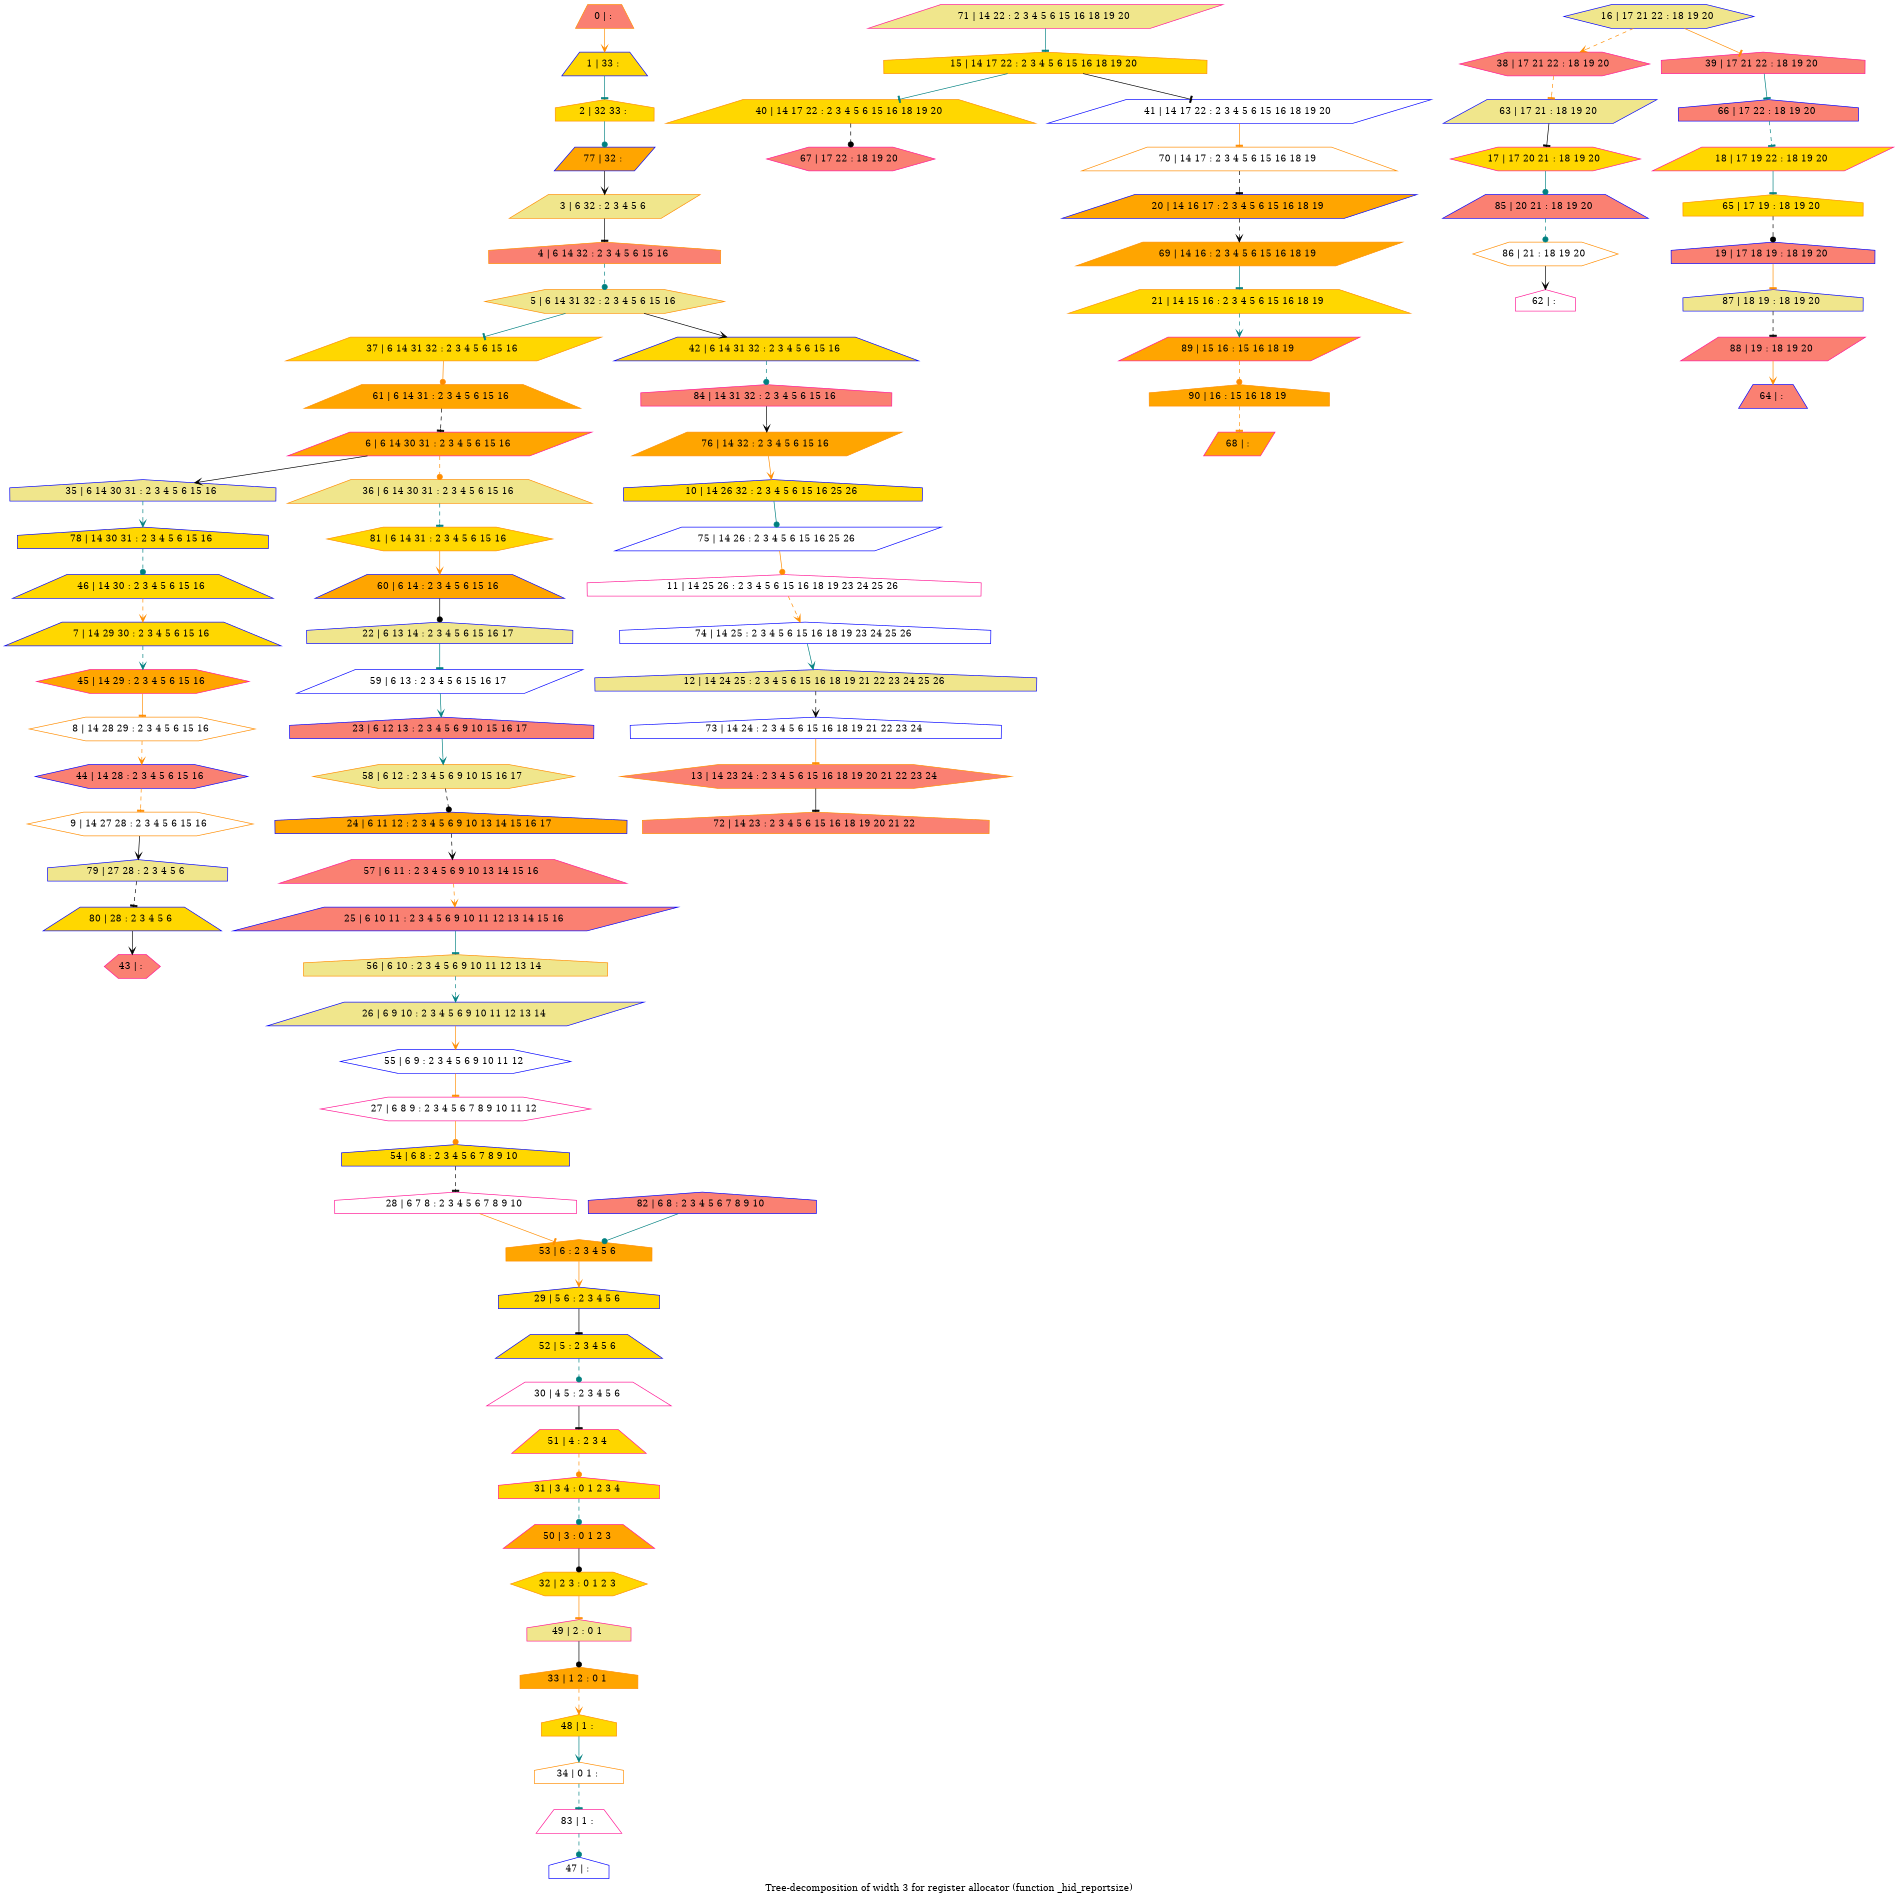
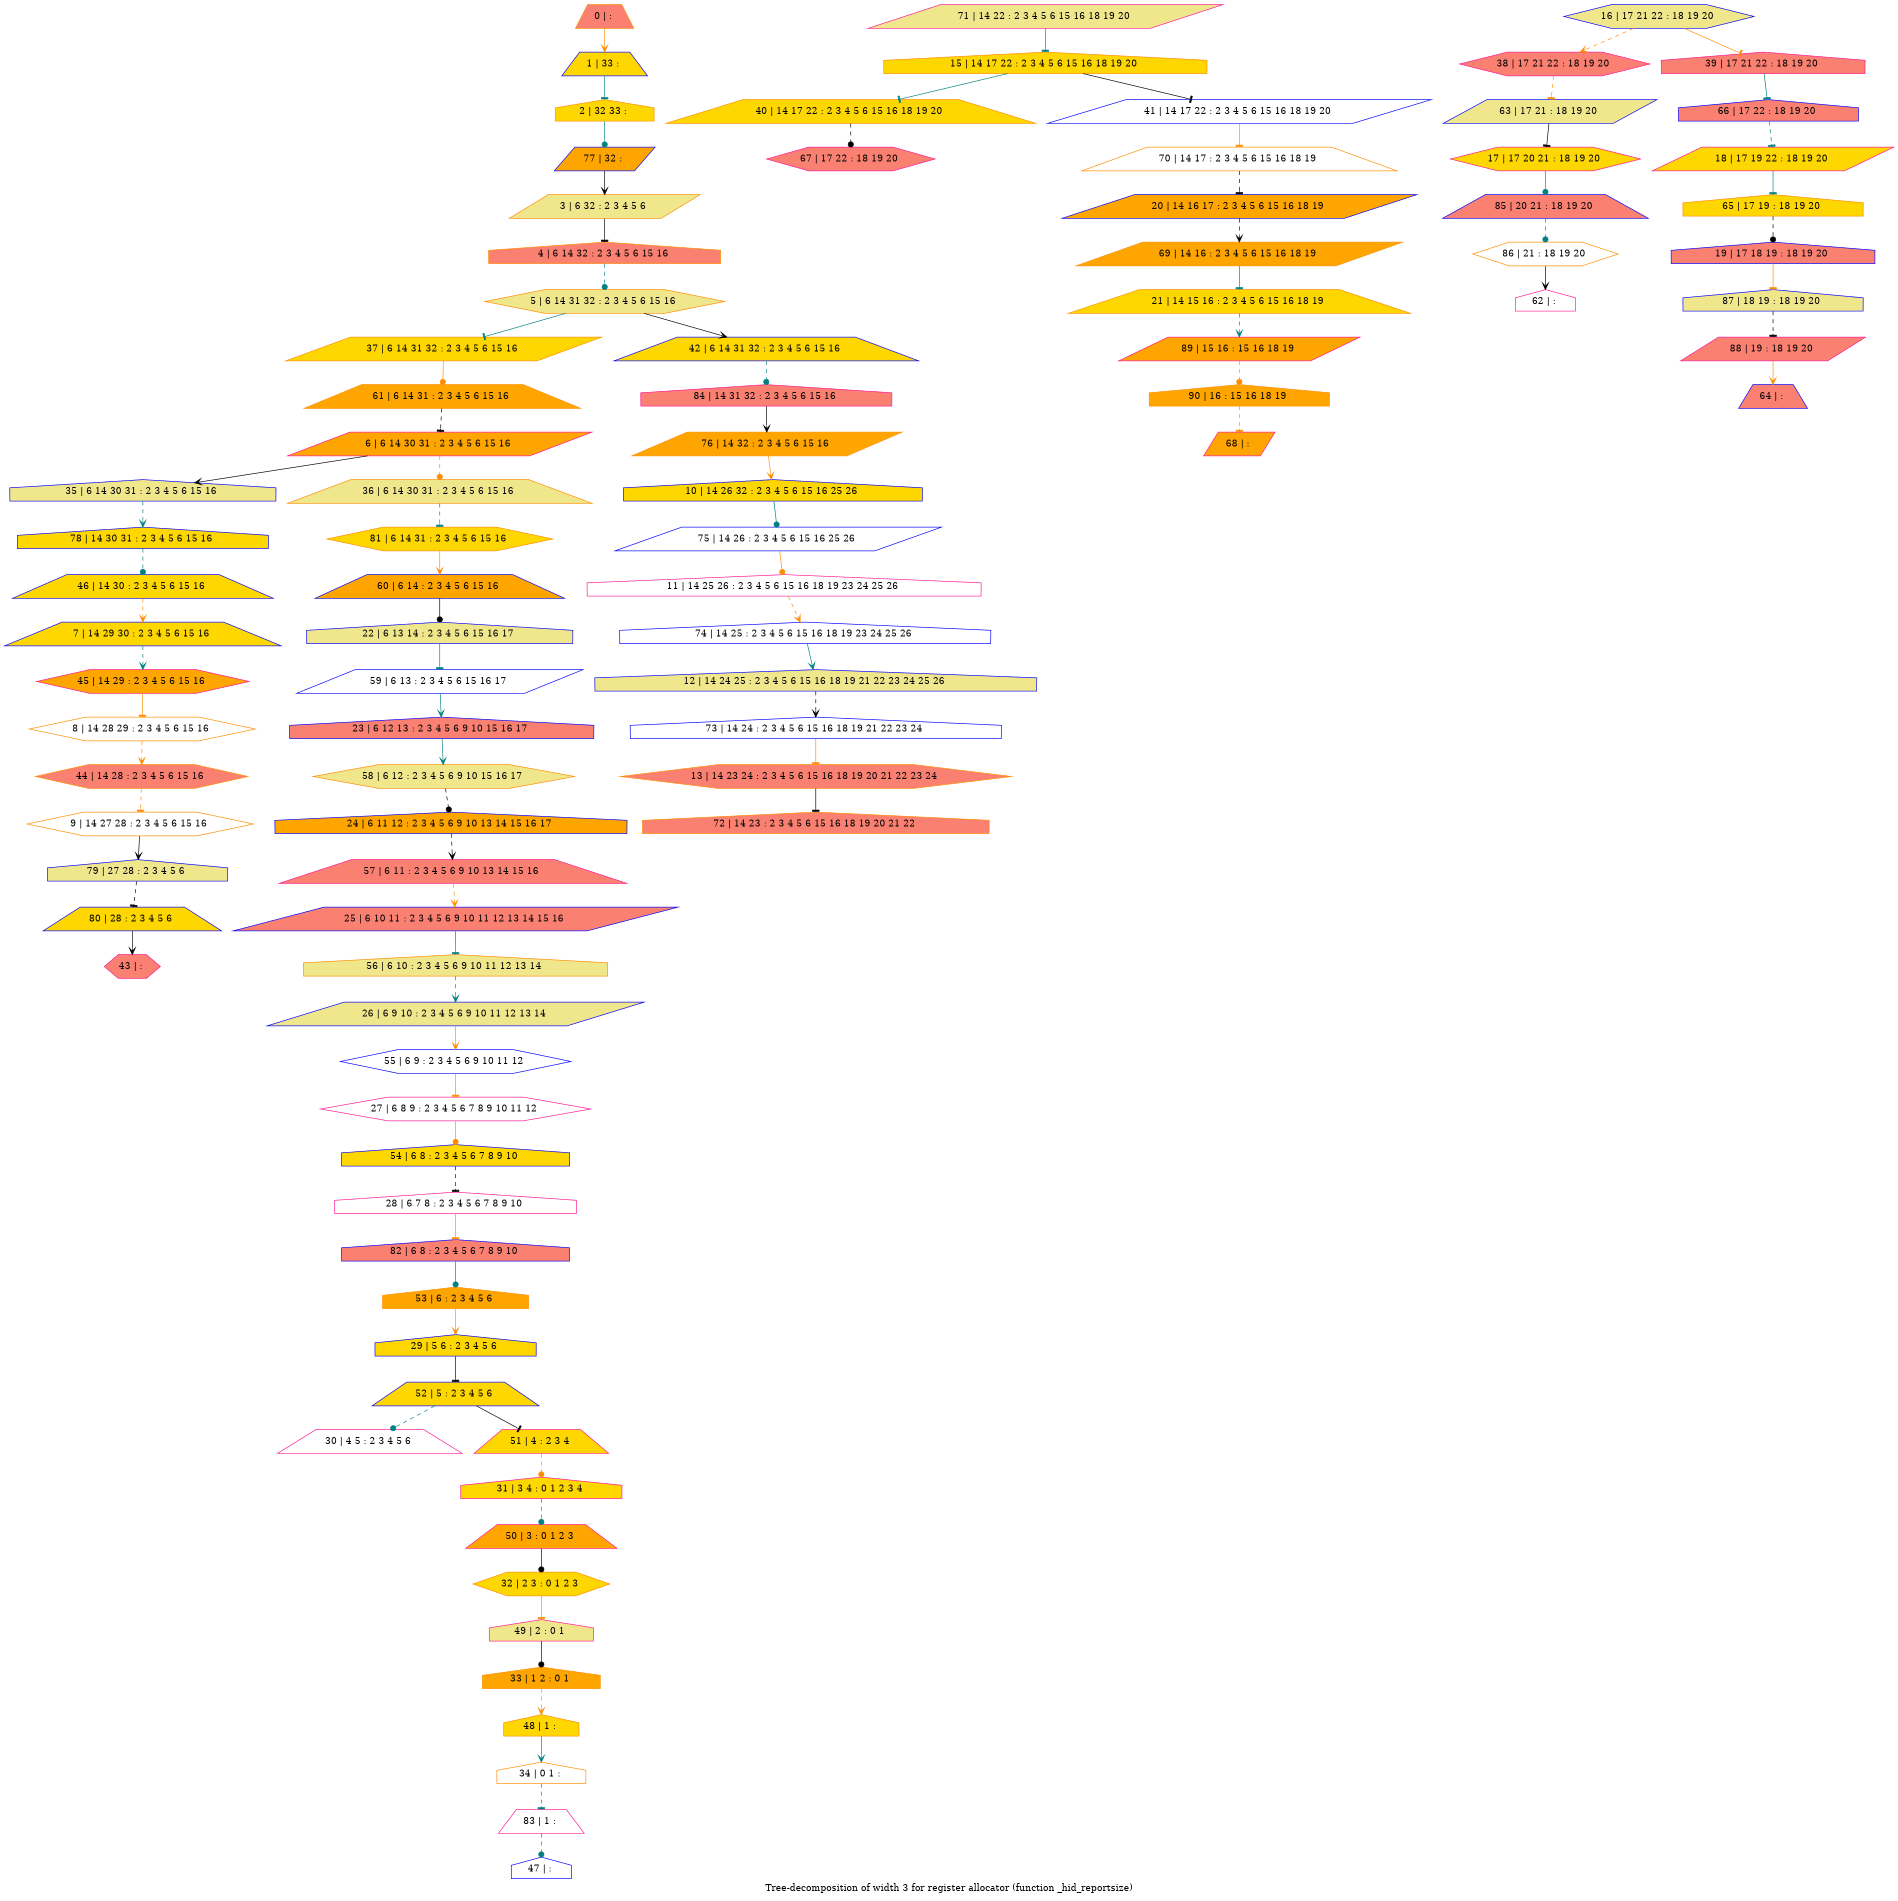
node "44 | 14 28 : 2 3 4 5 6 15 16": color blue -> darkorange
edge "28 | 6 7 8 : 2 3 4 5 6 7 8 9 10" -> "53 | 6 : 2 3 4 5 6": now "28 | 6 7 8 : 2 3 4 5 6 7 8 9 10" -> "82 | 6 8 : 2 3 4 5 6 7 8 9 10"
edge "30 | 4 5 : 2 3 4 5 6" -> "51 | 4 : 2 3 4": now "52 | 5 : 2 3 4 5 6" -> "51 | 4 : 2 3 4"
